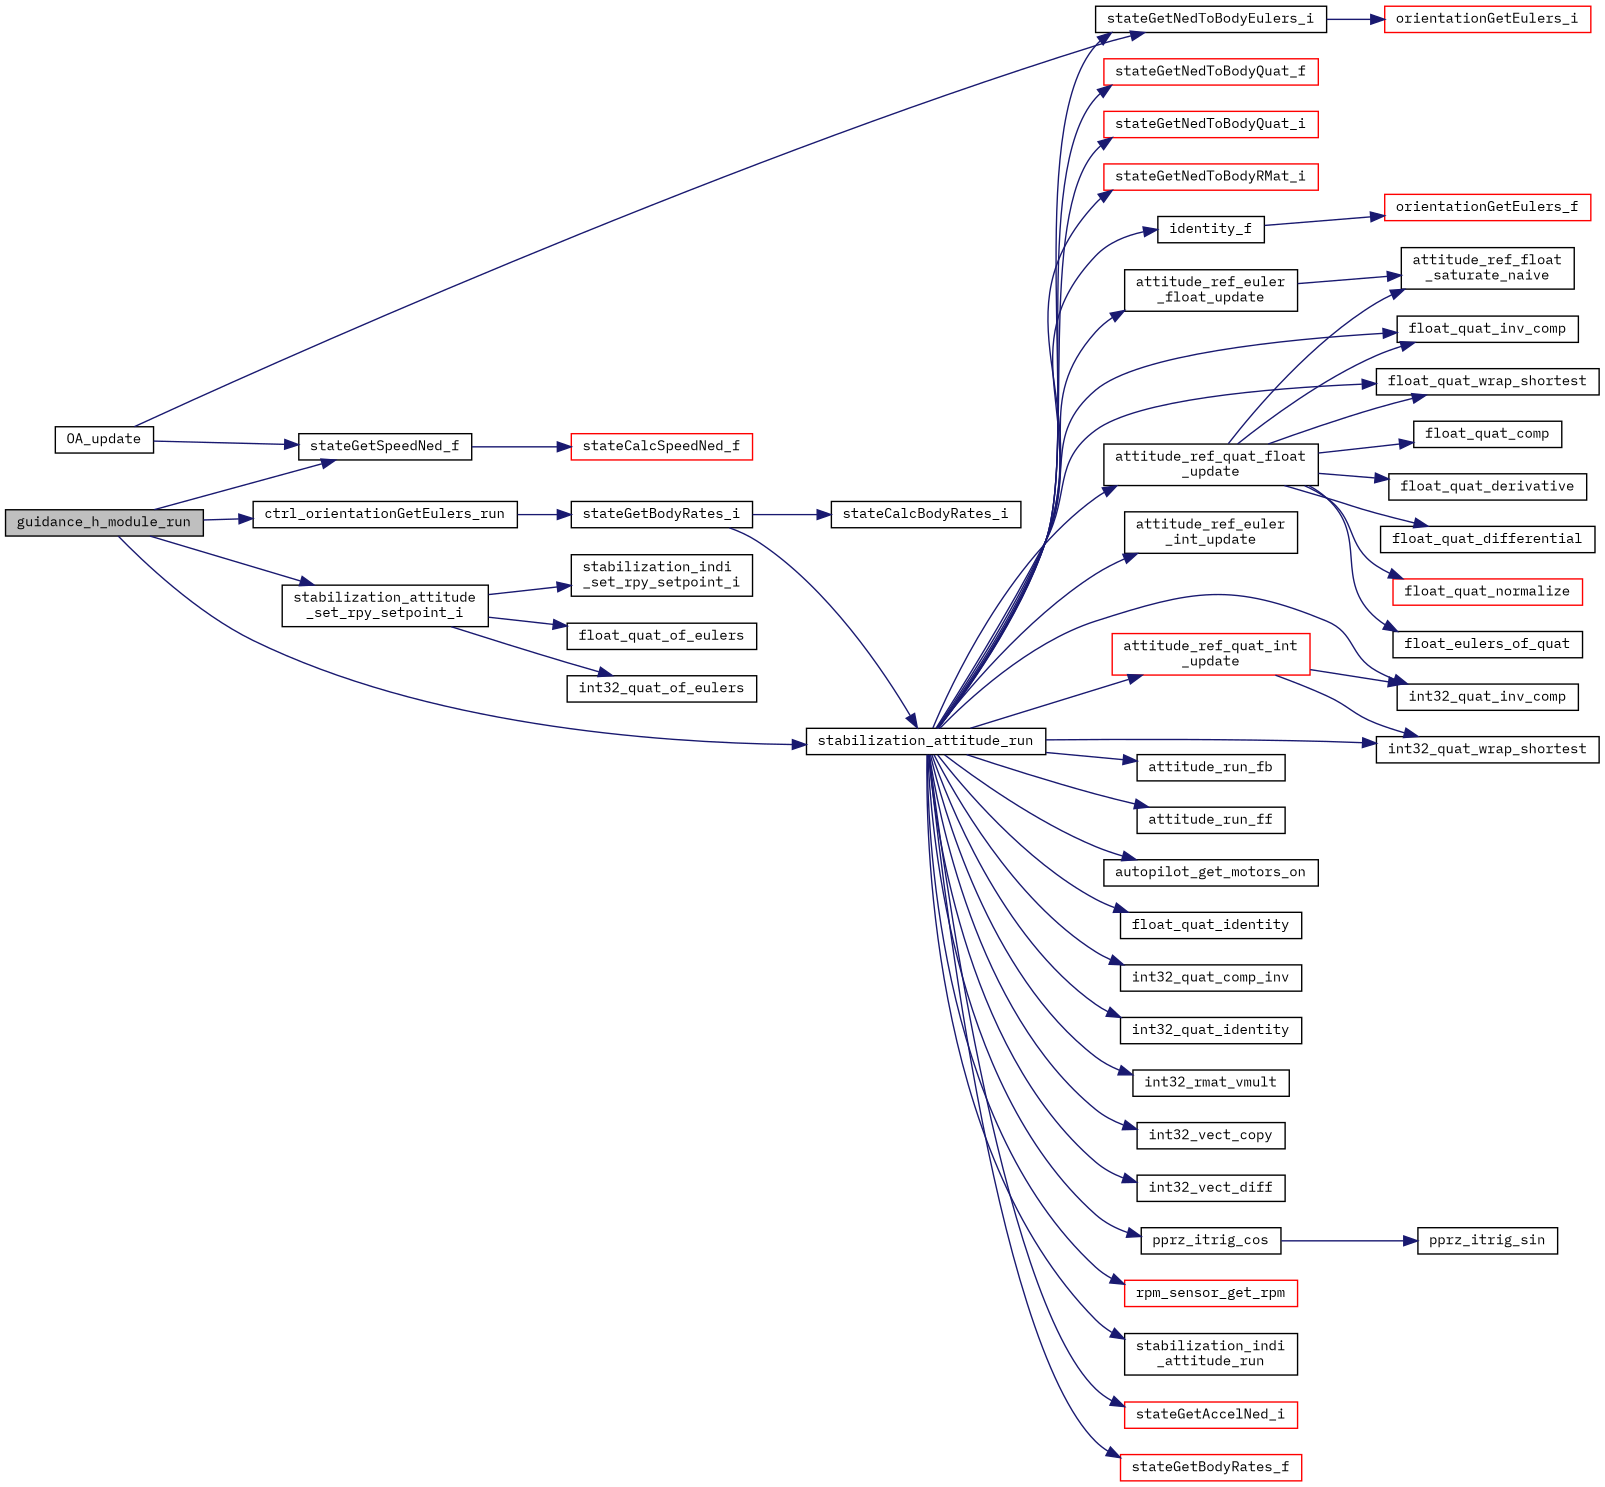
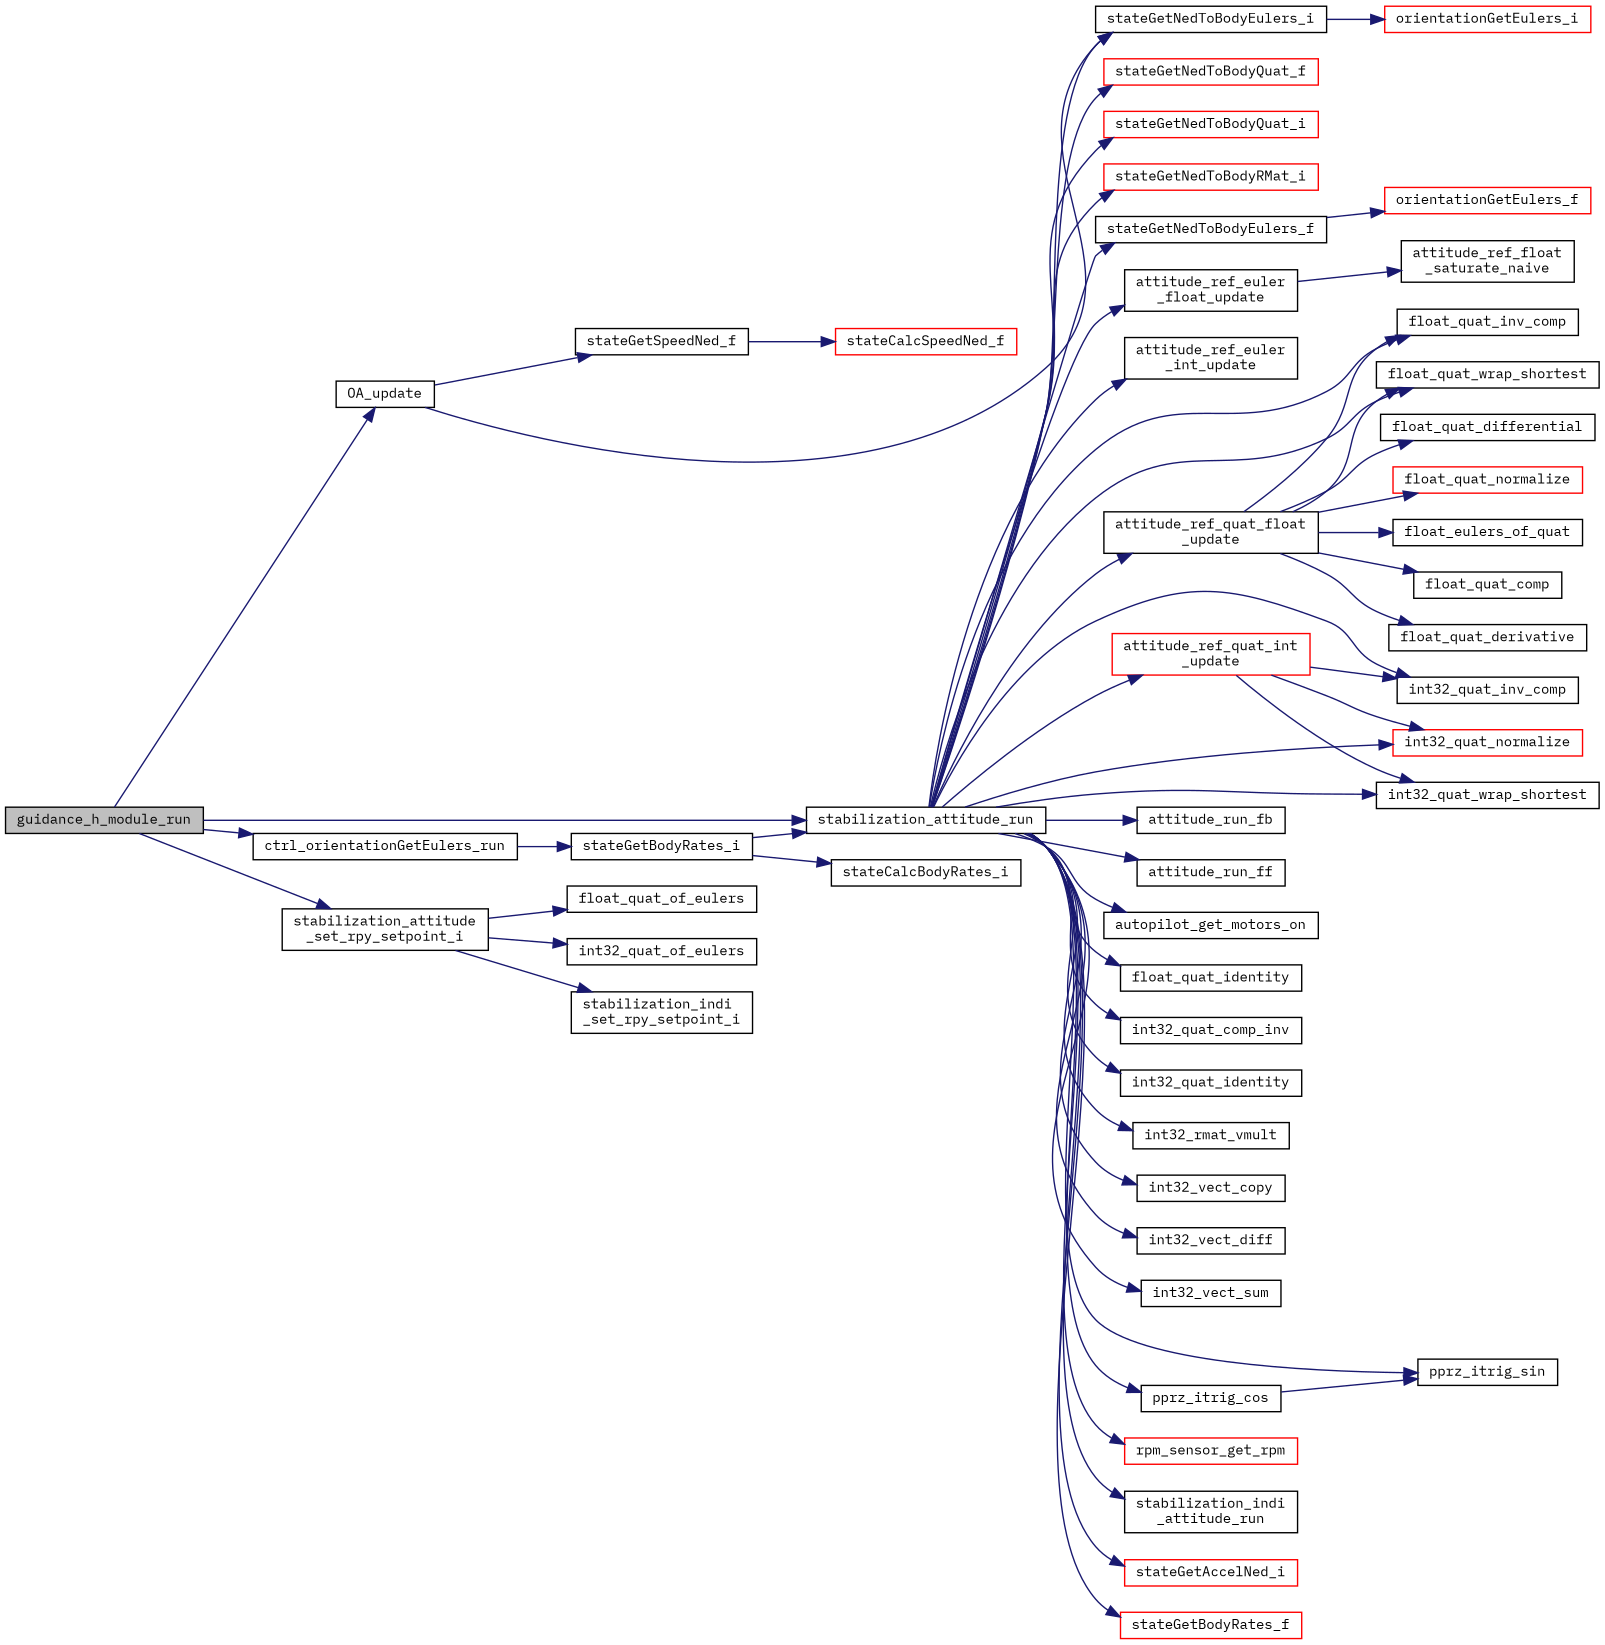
node "identity_f": label "identity_f" -> "stateGetNedToBodyEulers_f"
edge "attitude_ref_quat_float _update" -> "attitude_ref_float _saturate_naive": removed
edge "guidance_h_module_run" -> "stateGetSpeedNed_f": now "guidance_h_module_run" -> "OA_update"
node "int32_quat_normalize": added
edge "stabilization_attitude_run" -> "pprz_itrig_sin": added
node "int32_vect_sum": added
